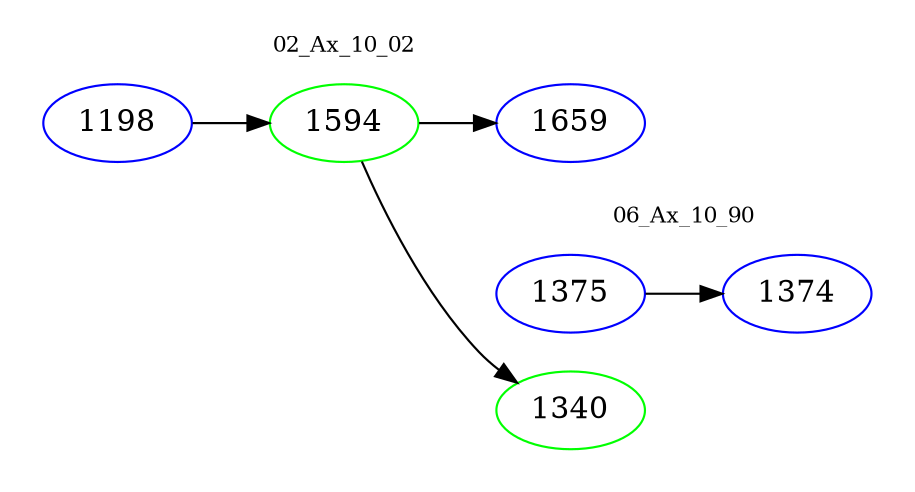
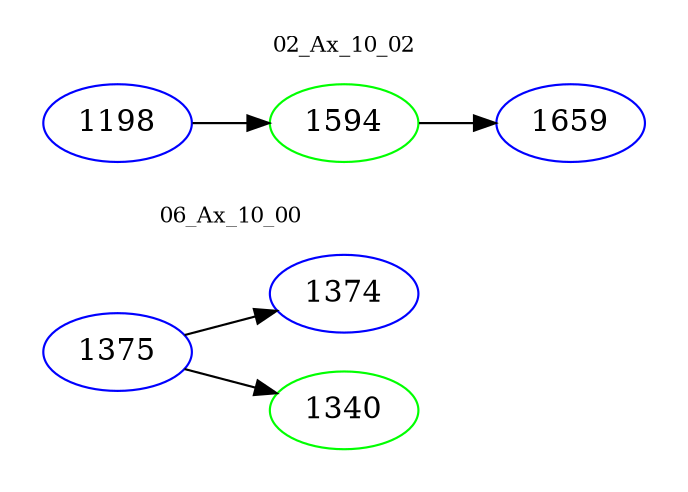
cluster "06_Ax_10_90": label "06_Ax_10_90" -> "06_Ax_10_00"
edge "1594" -> "1340": now "1375" -> "1340"
